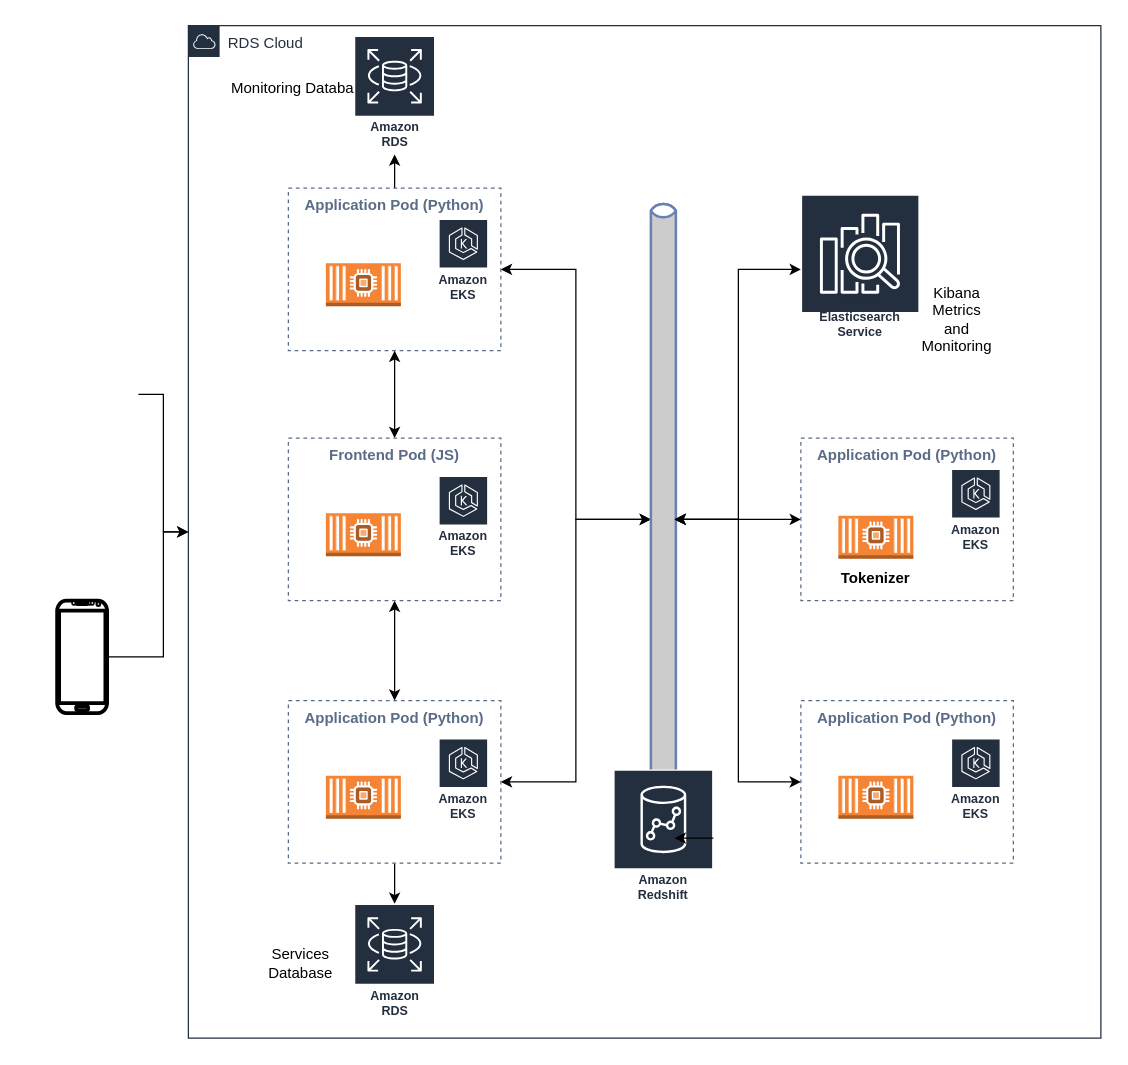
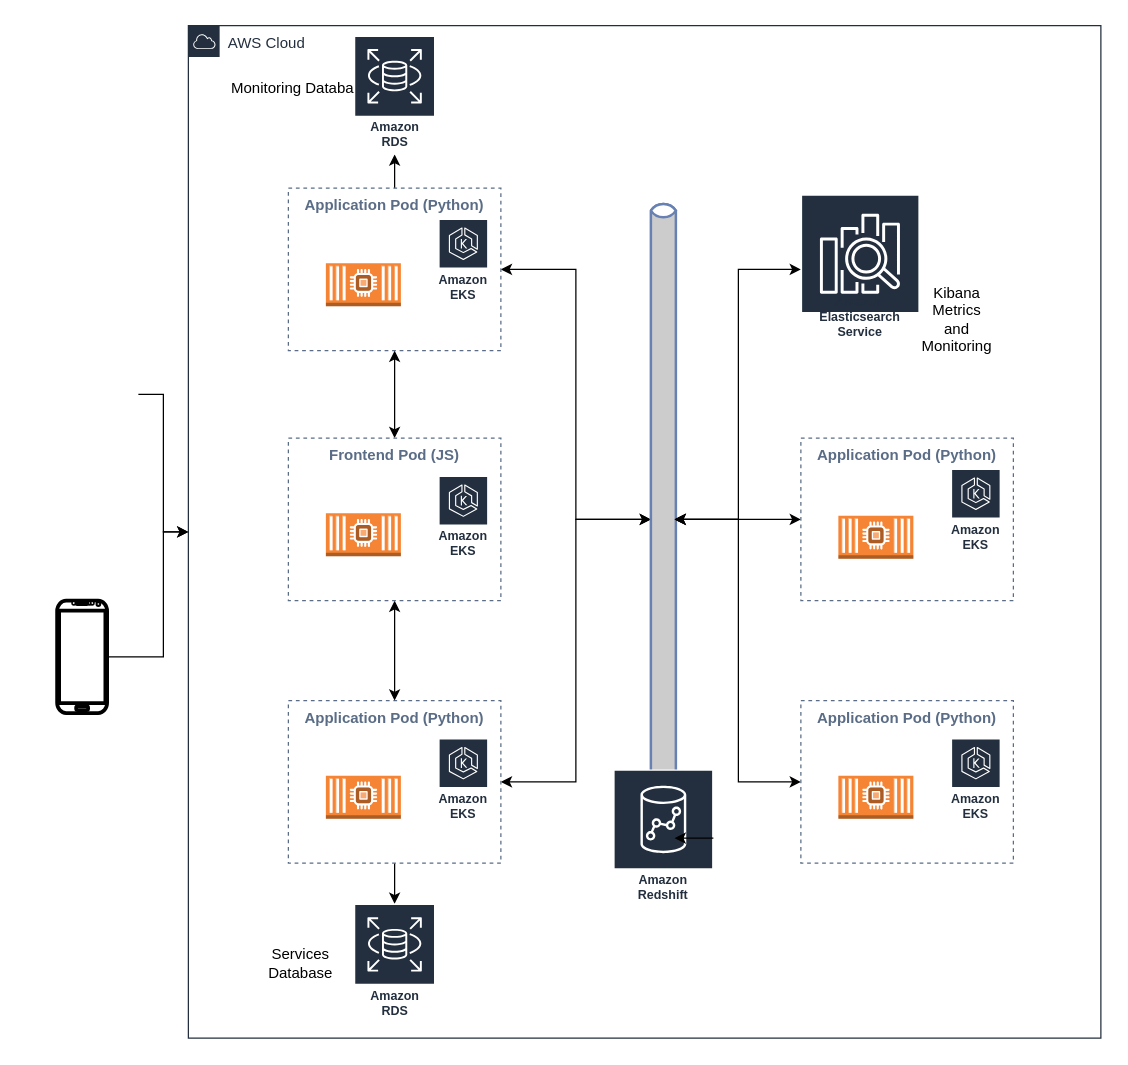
node "RDS Cloud": label "RDS Cloud" -> "AWS Cloud"
node "Tokenizer": removed
